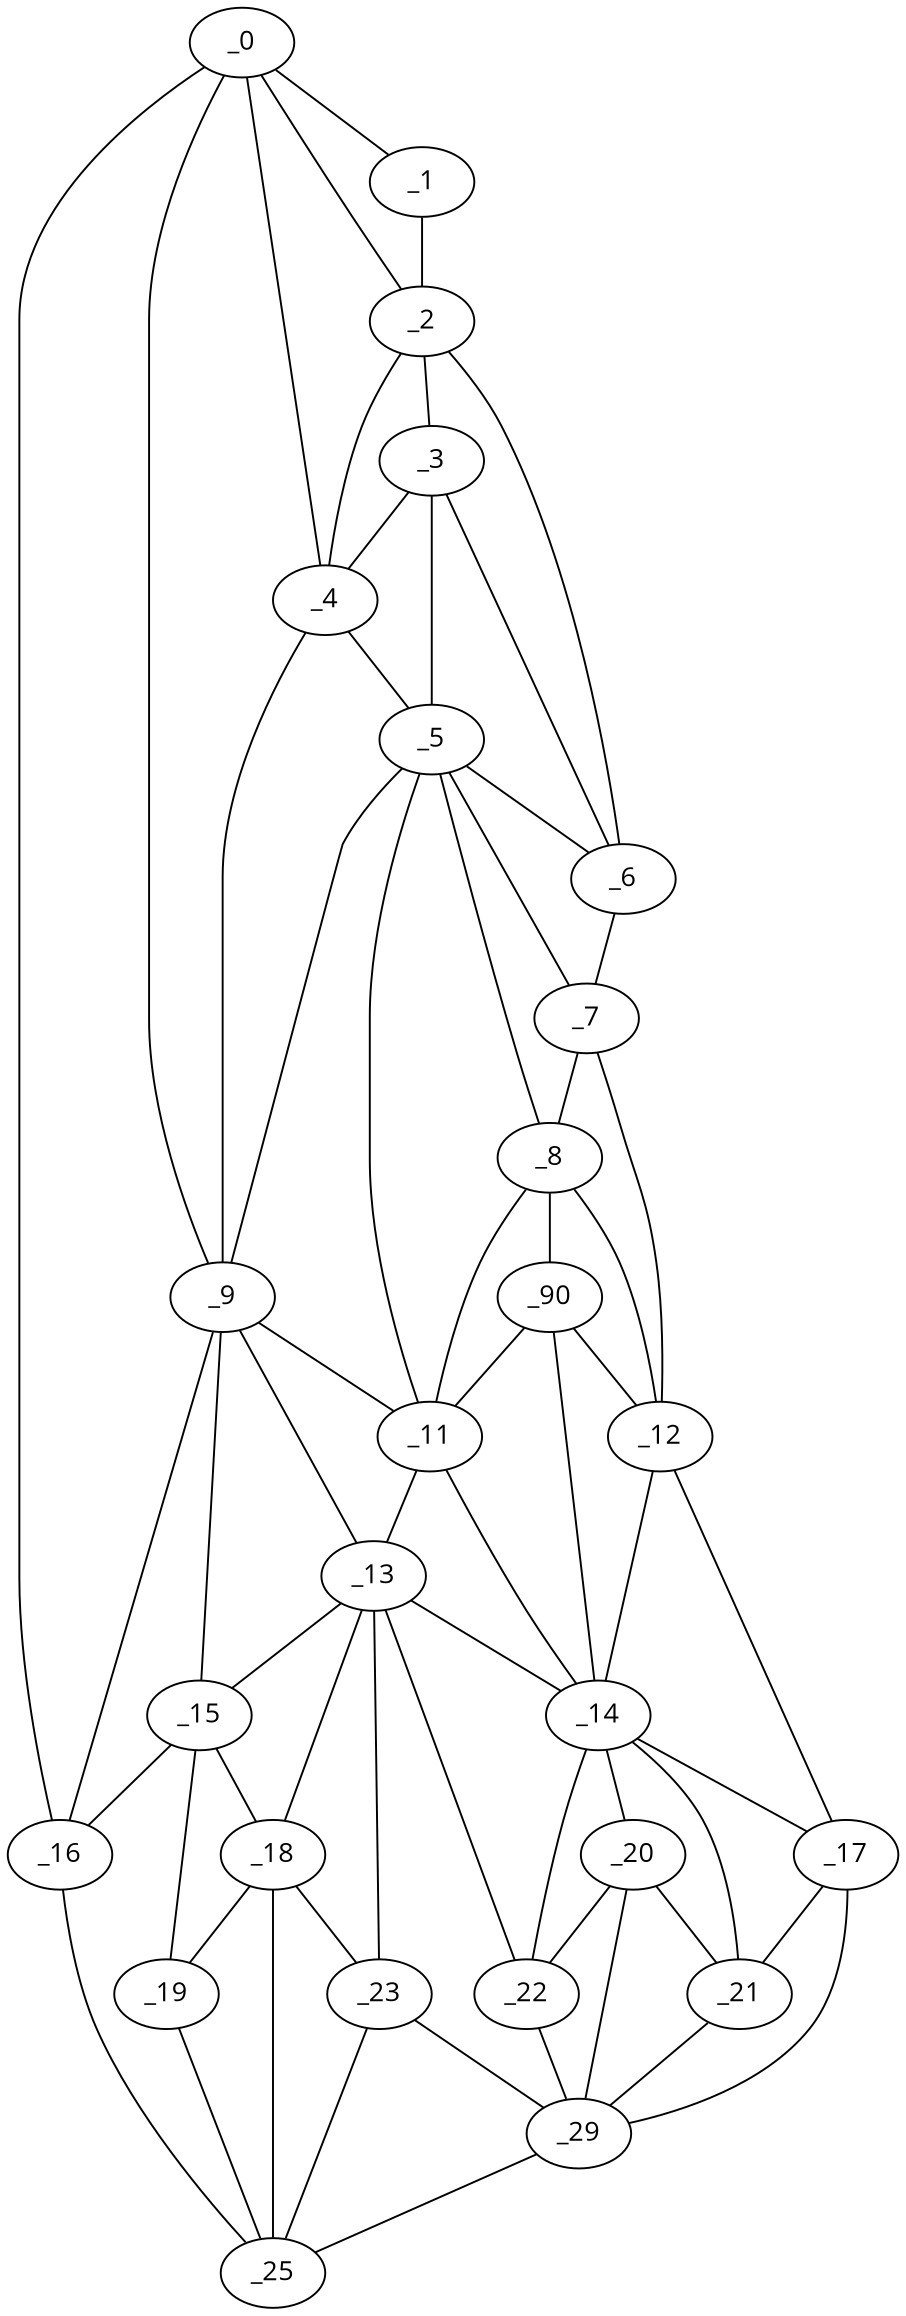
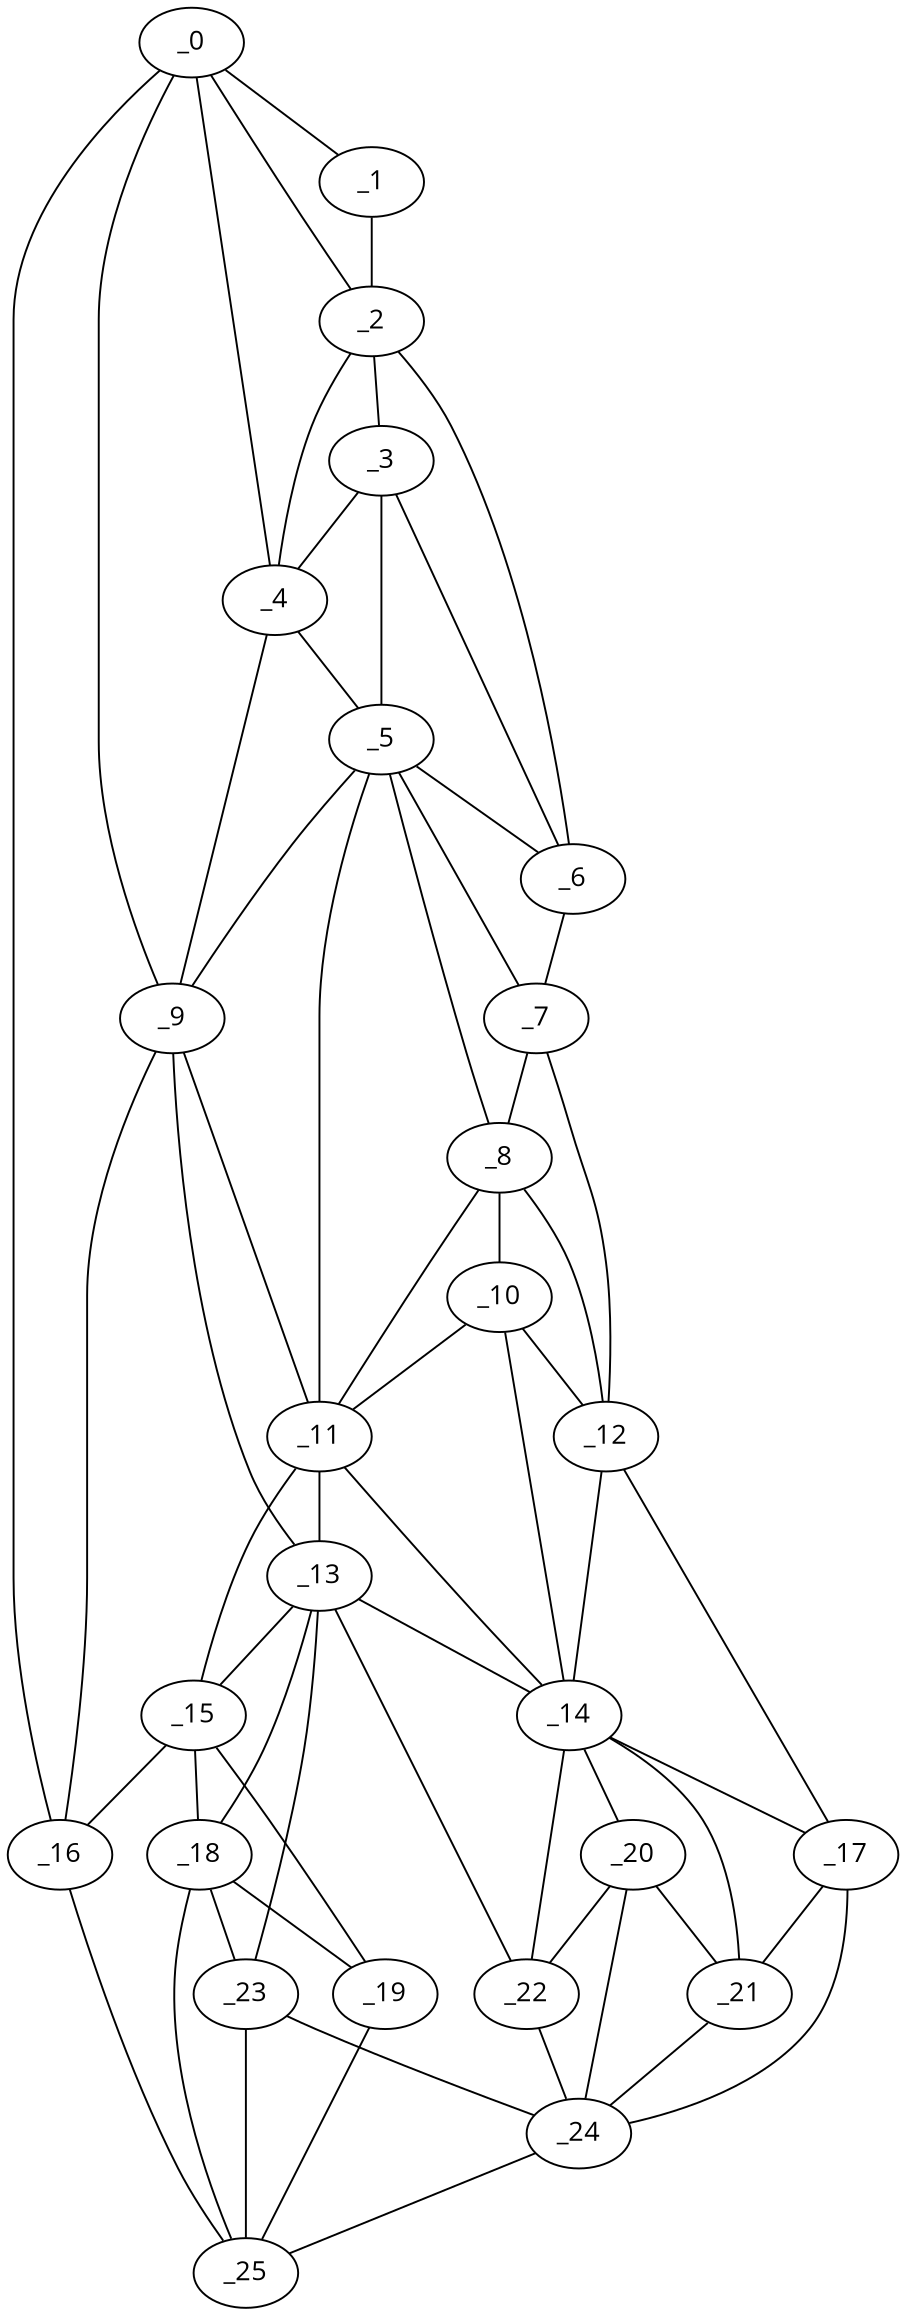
node "_90": label "_90" -> "_10"
edge "_9" -- "_15": now "_11" -- "_15"
node "_29": label "_29" -> "_24"
